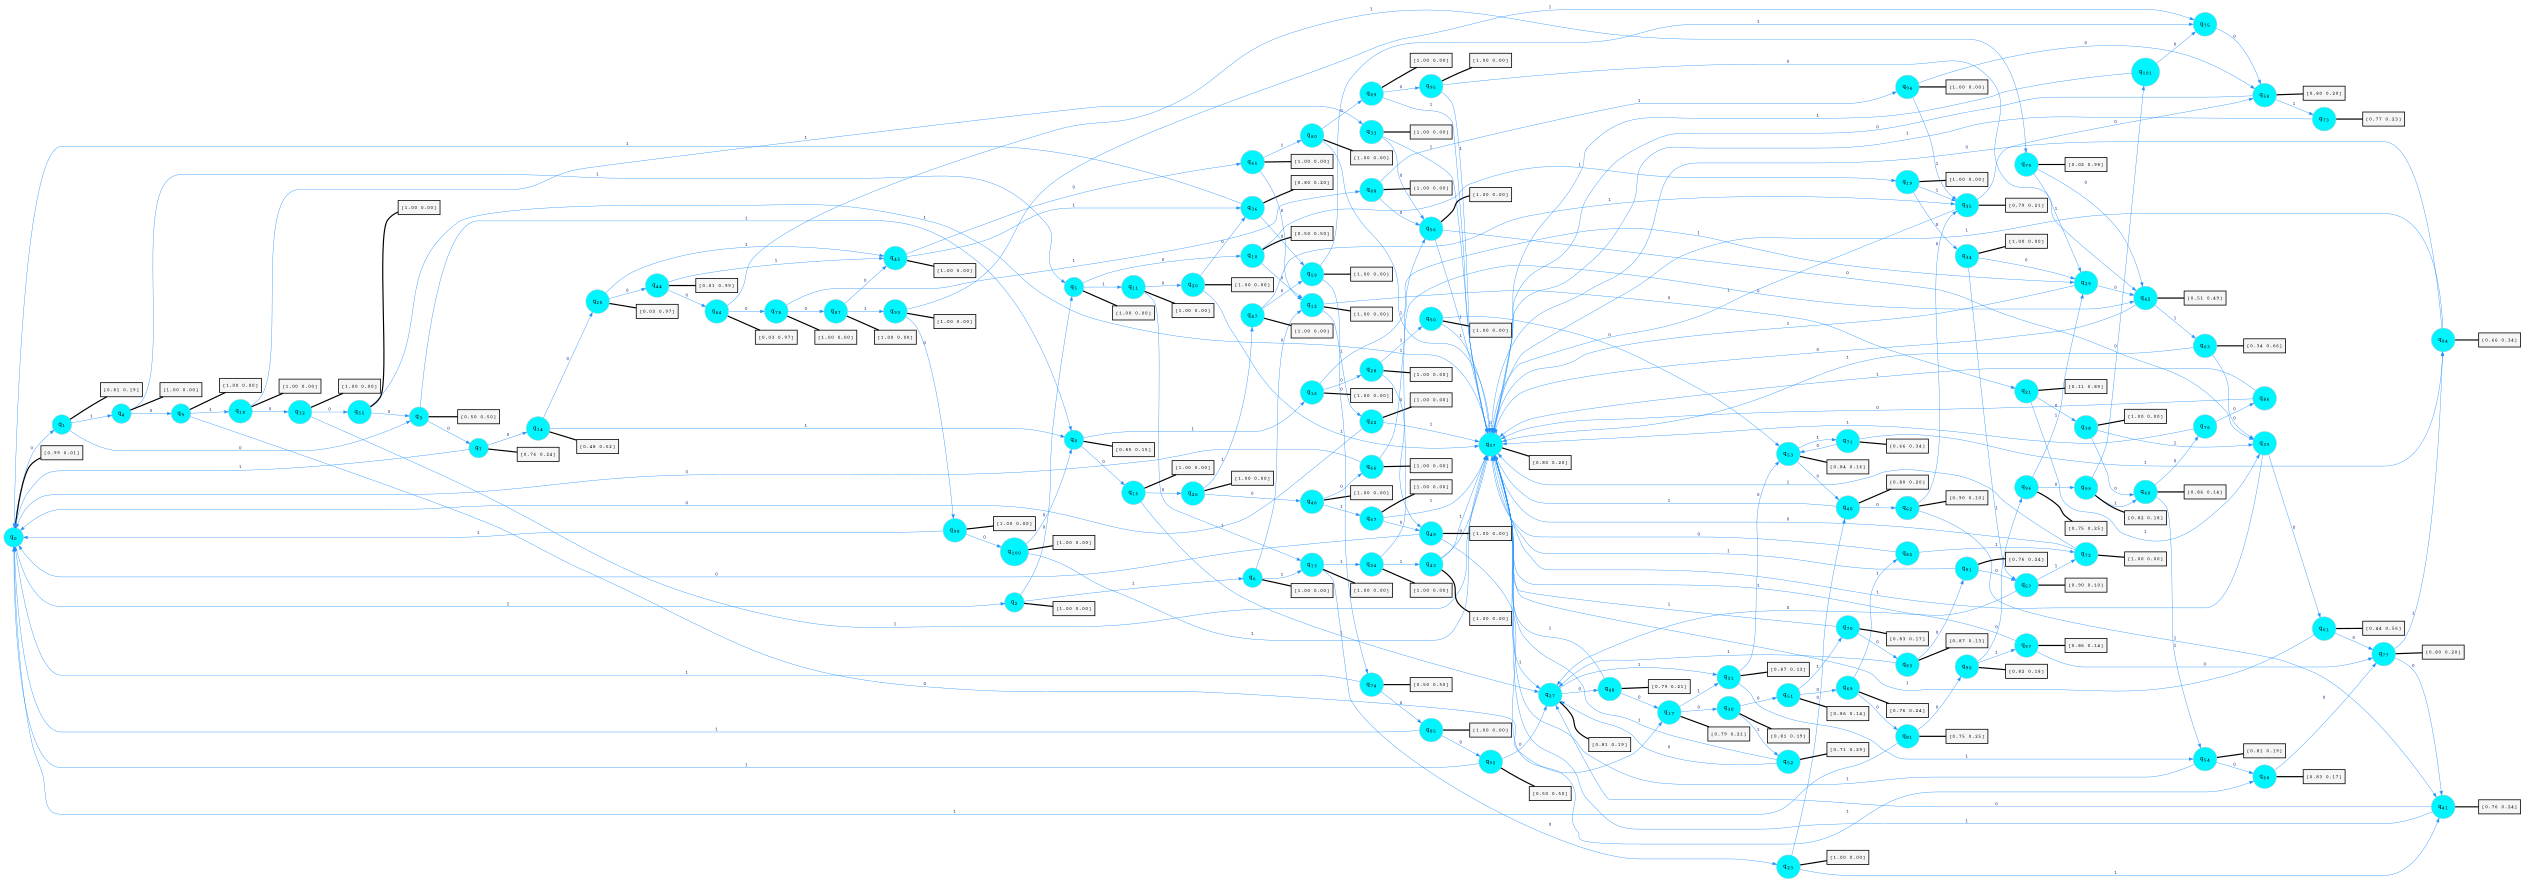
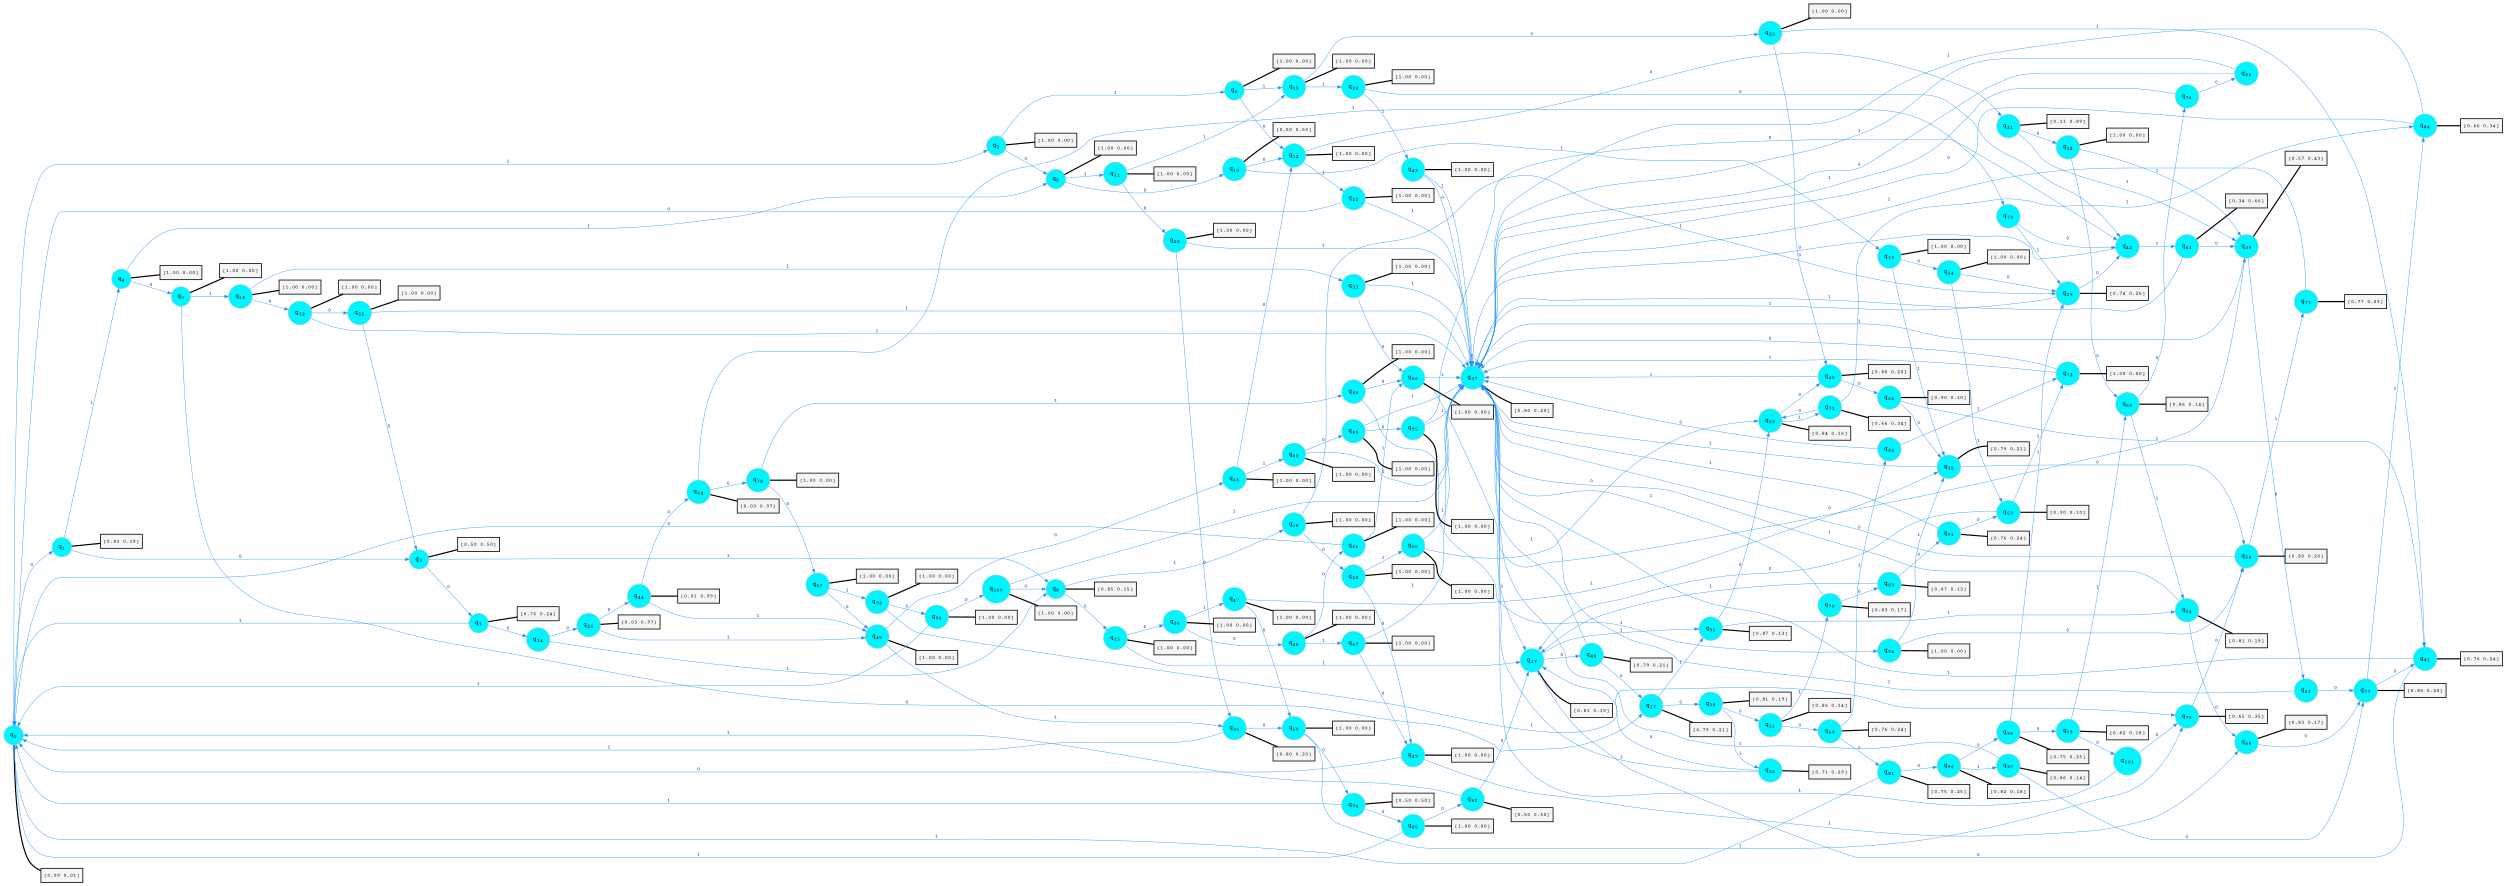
node "[0.57 0.43]": added
node "[0.02 0.98]": removed
node "[0.74 0.26]": added
node "[0.51 0.49]": removed
node "[0.48 0.52]": removed
node "[0.44 0.56]": removed
node "[0.65 0.35]": added
